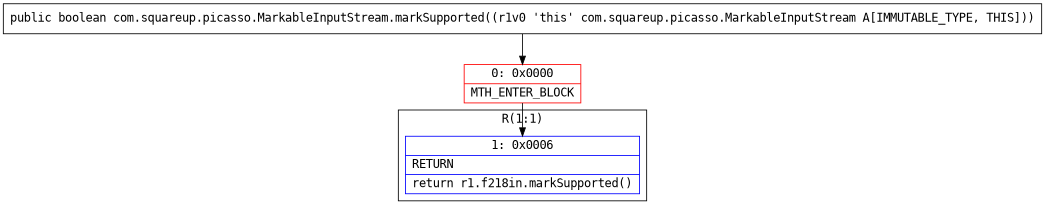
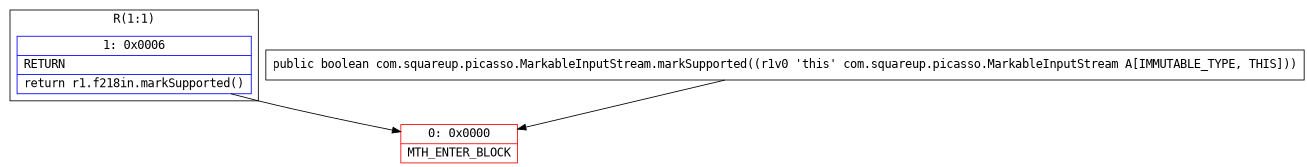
edge "0: 0x0000" -> "1: 0x0006": reversed
